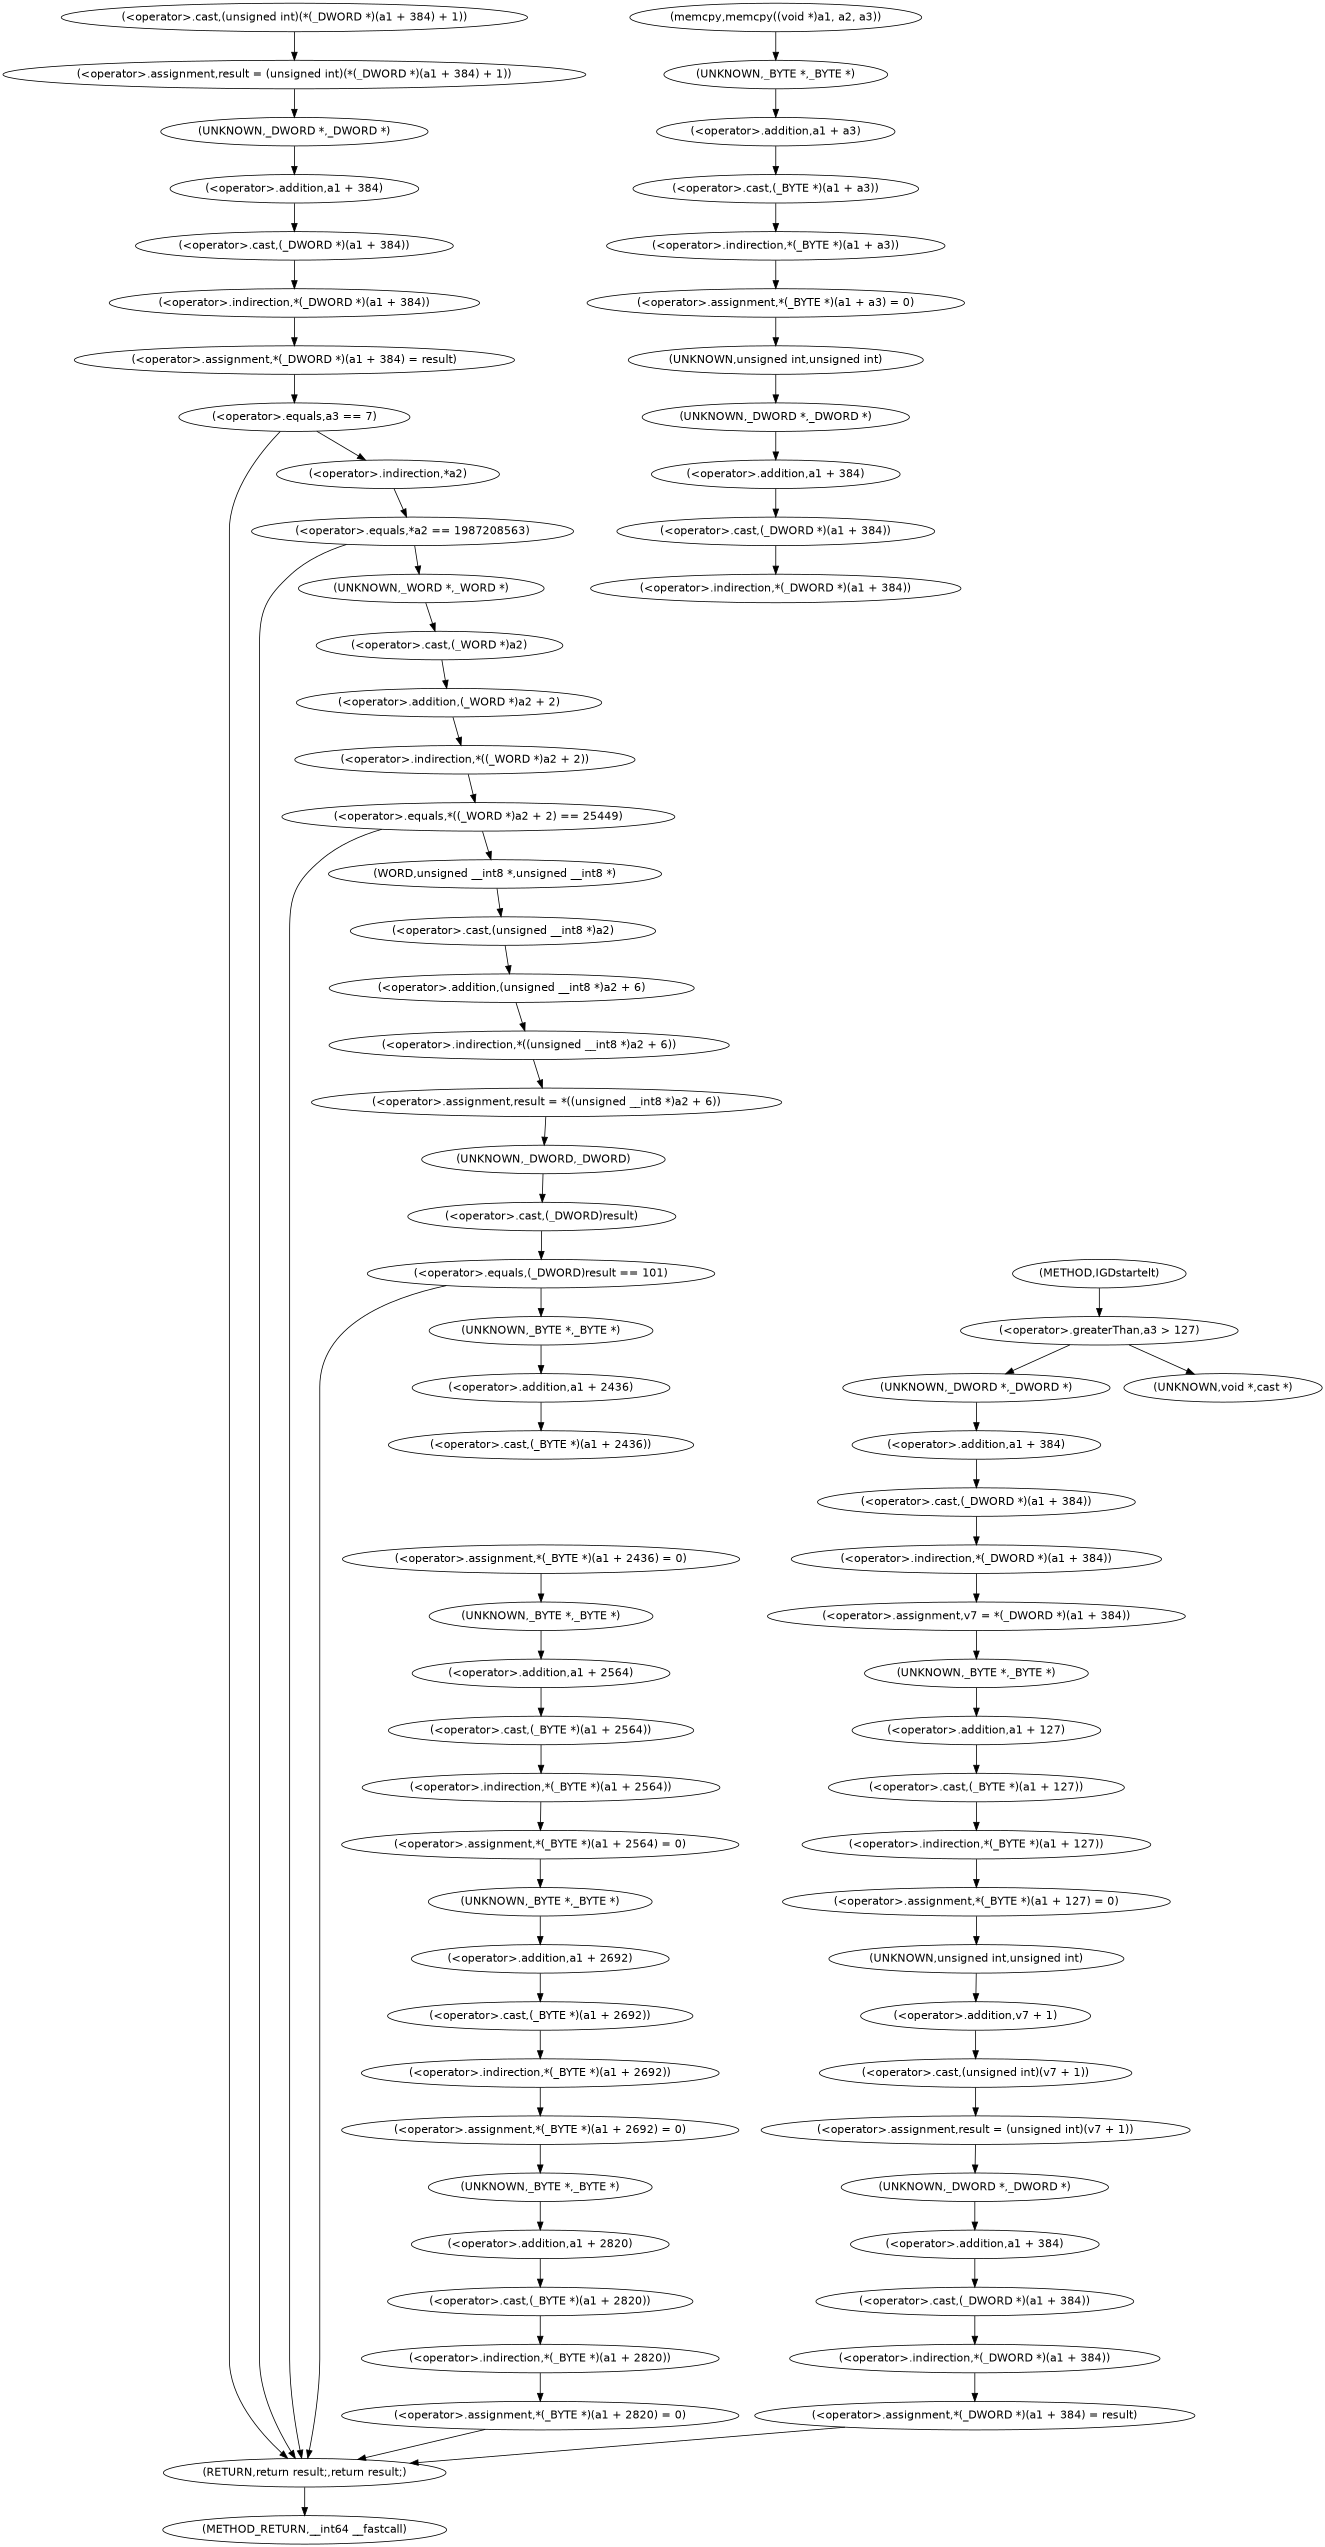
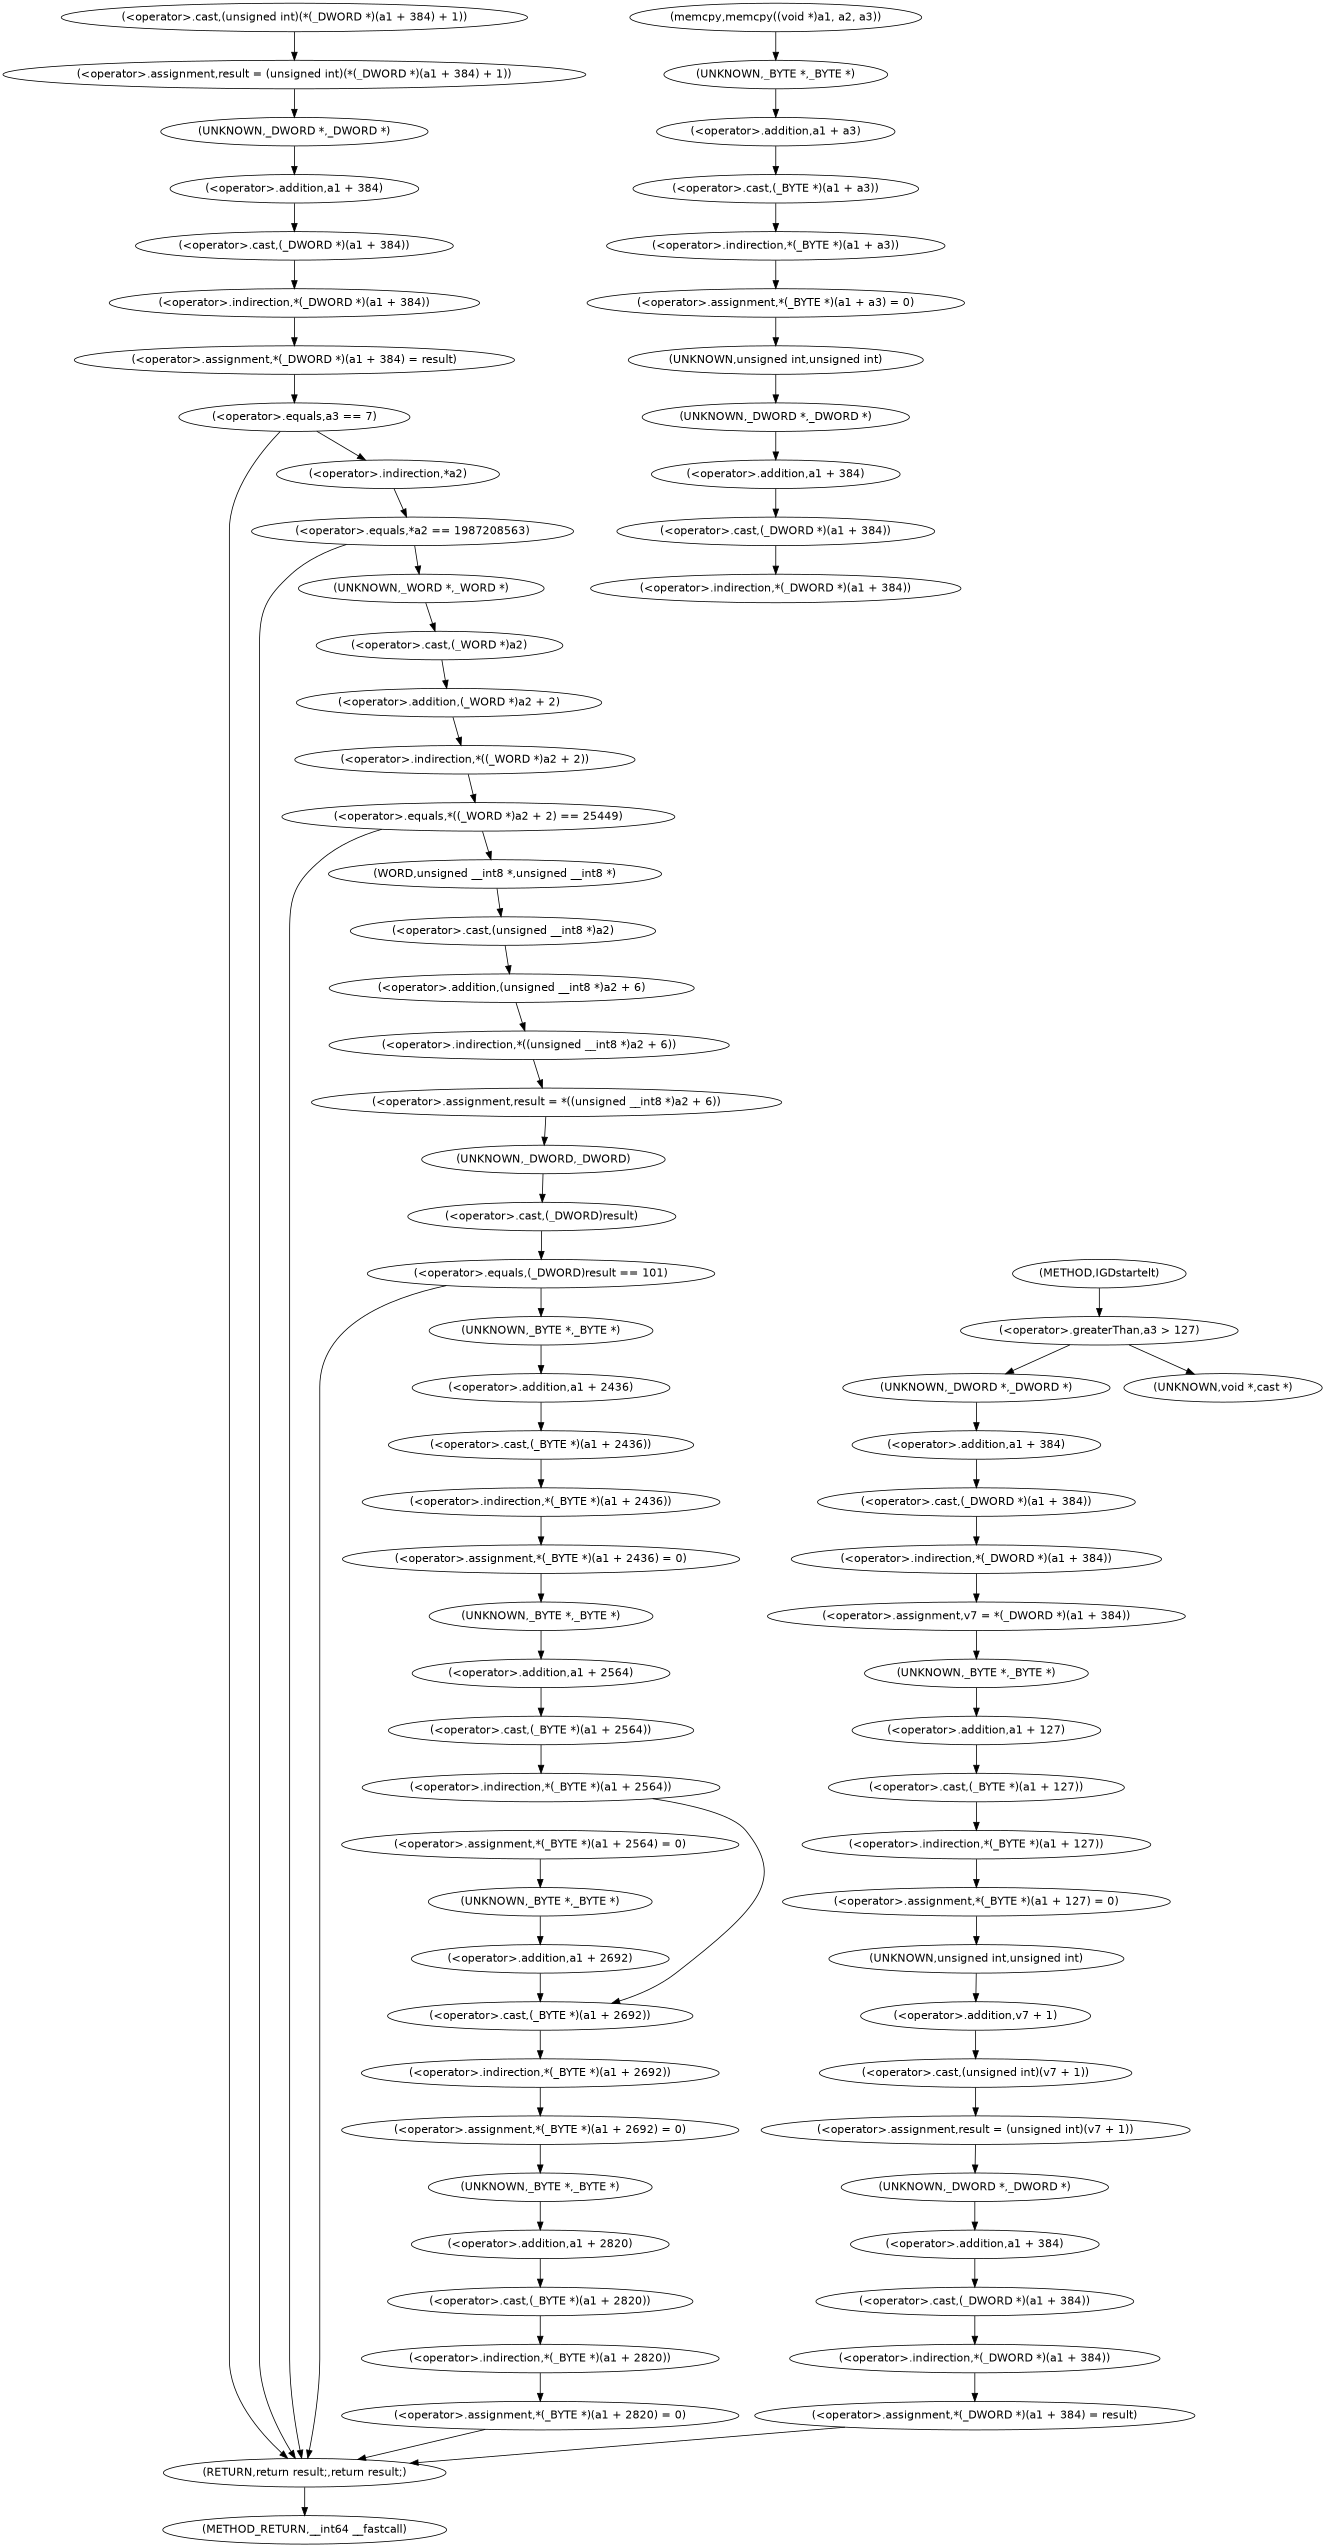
node "(<operator>.indirection,*(_BYTE *)(a1 + 2436))": added
edge "(<operator>.indirection,*(_BYTE *)(a1 + 2564))" -> "(<operator>.assignment,*(_BYTE *)(a1 + 2564) = 0)": now "(<operator>.indirection,*(_BYTE *)(a1 + 2564))" -> "(<operator>.cast,(_BYTE *)(a1 + 2692))"
